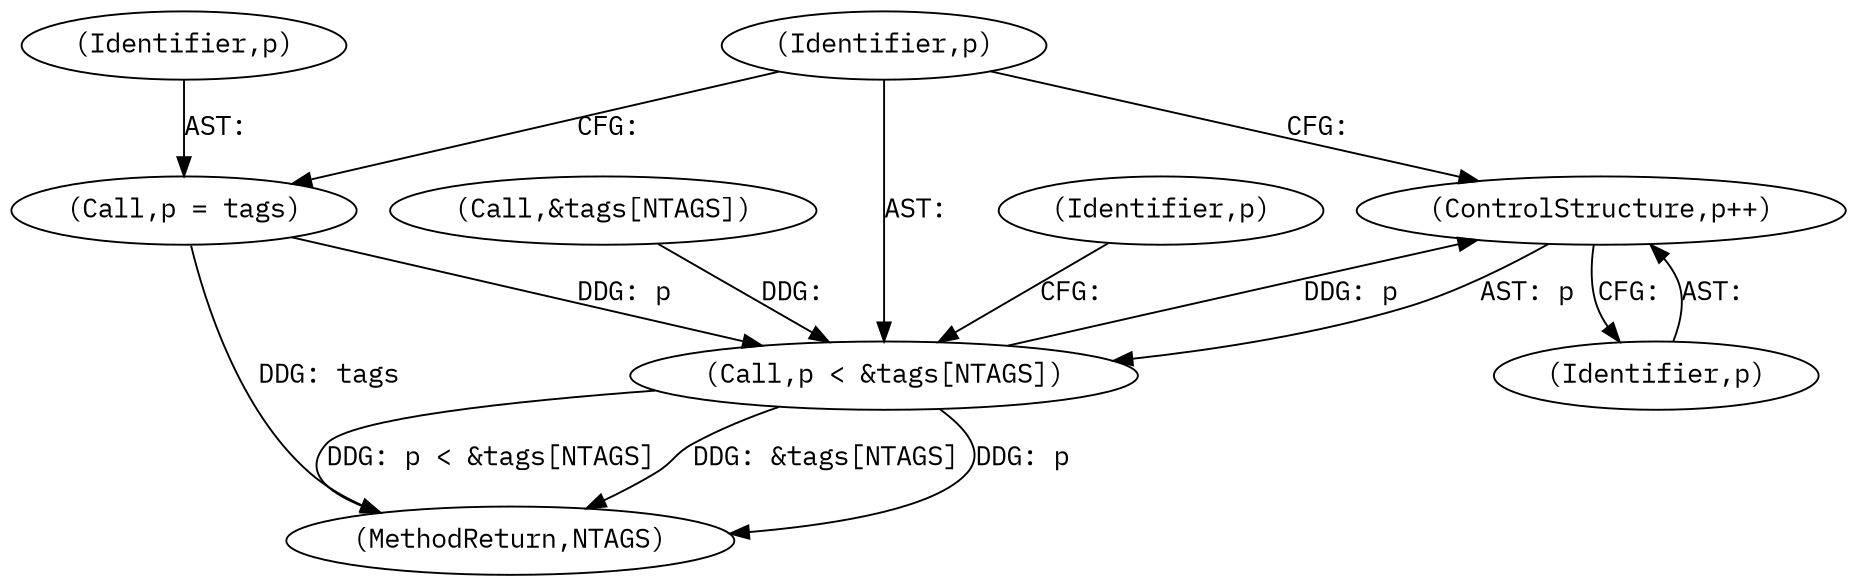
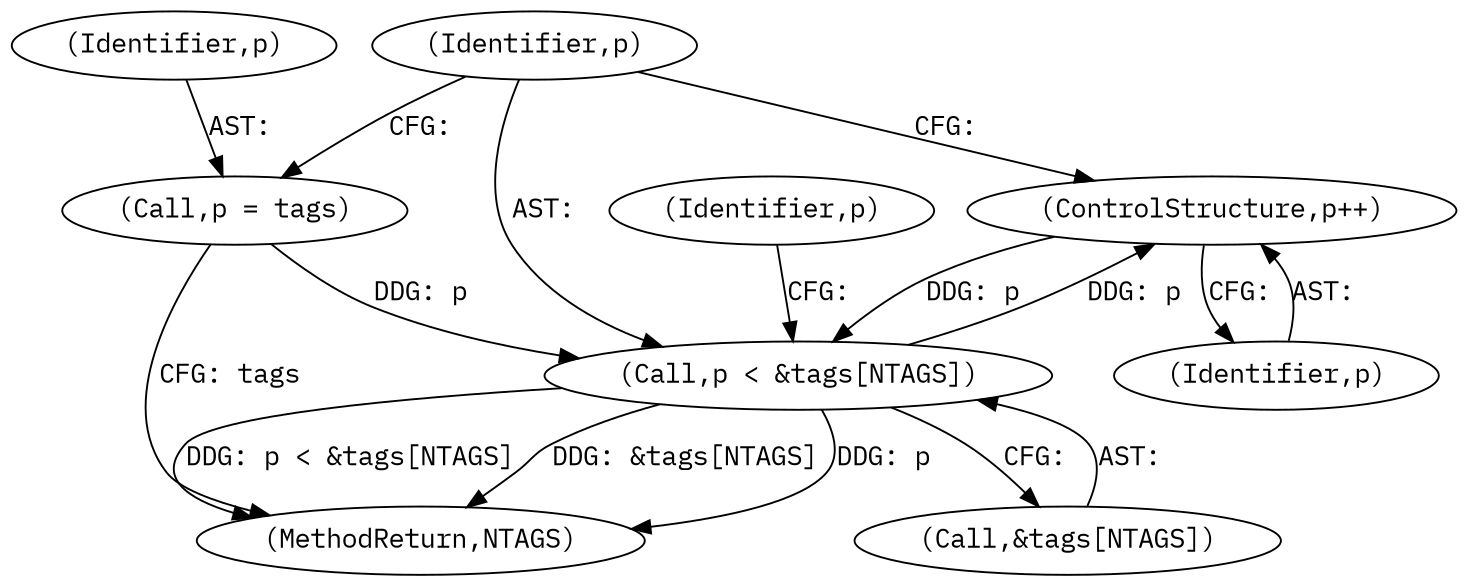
edge "(Call,&tags[NTAGS])" -> "(Call,p < &tags[NTAGS])": label "DDG: " -> "AST: "
edge "(ControlStructure,p++)" -> "(Call,p < &tags[NTAGS])": label "AST: p" -> "DDG: p"
edge "(Call,p = tags)" -> "(MethodReturn,NTAGS)": label "DDG: tags" -> "CFG: tags"
edge "(Call,p < &tags[NTAGS])" -> "(Call,&tags[NTAGS])": added, label "CFG:"
